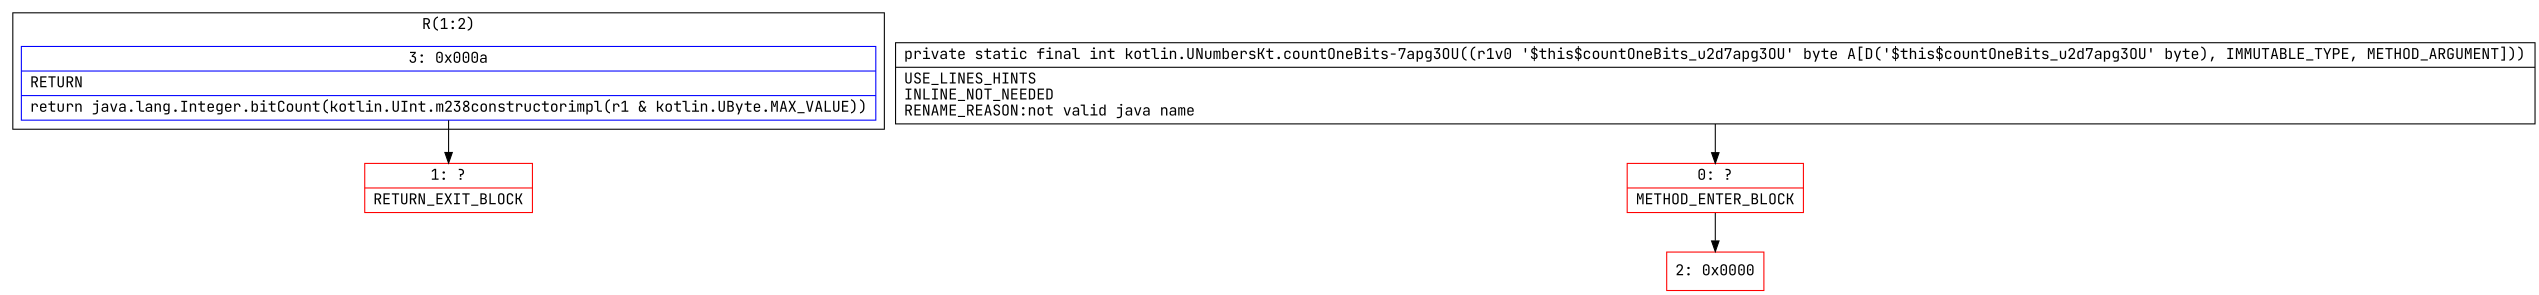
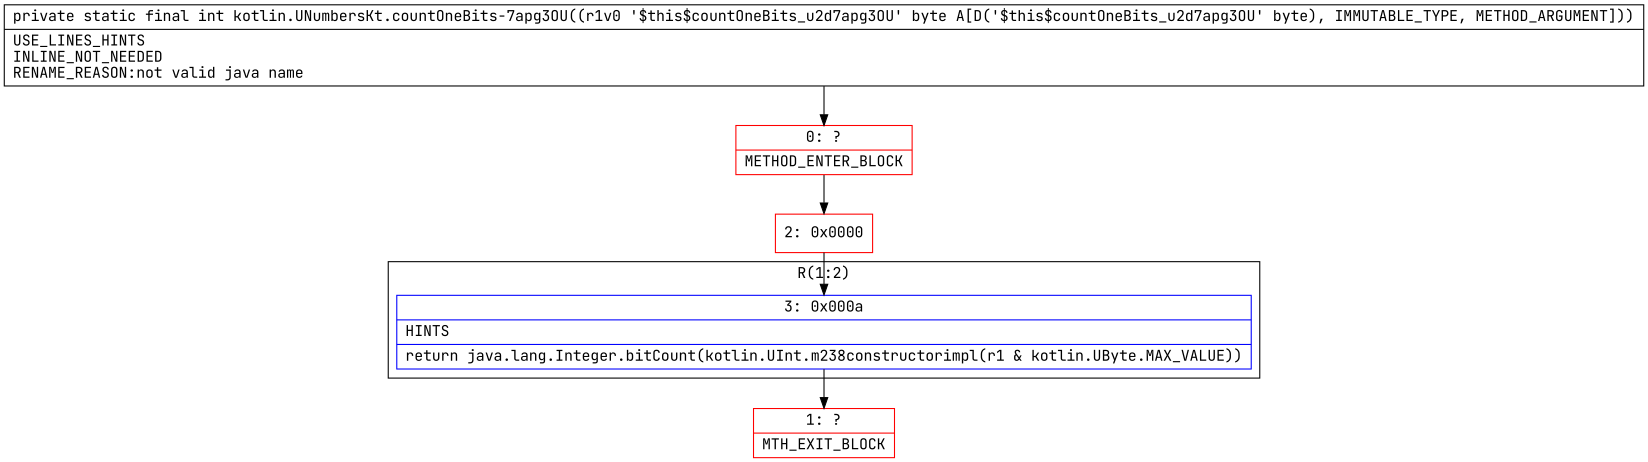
node "3: 0x000a": text "RETURN" -> "HINTS"
node "1: ?": text "RETURN_EXIT_BLOCK" -> "MTH_EXIT_BLOCK"
edge "2: 0x0000" -> "3: 0x000a": added
